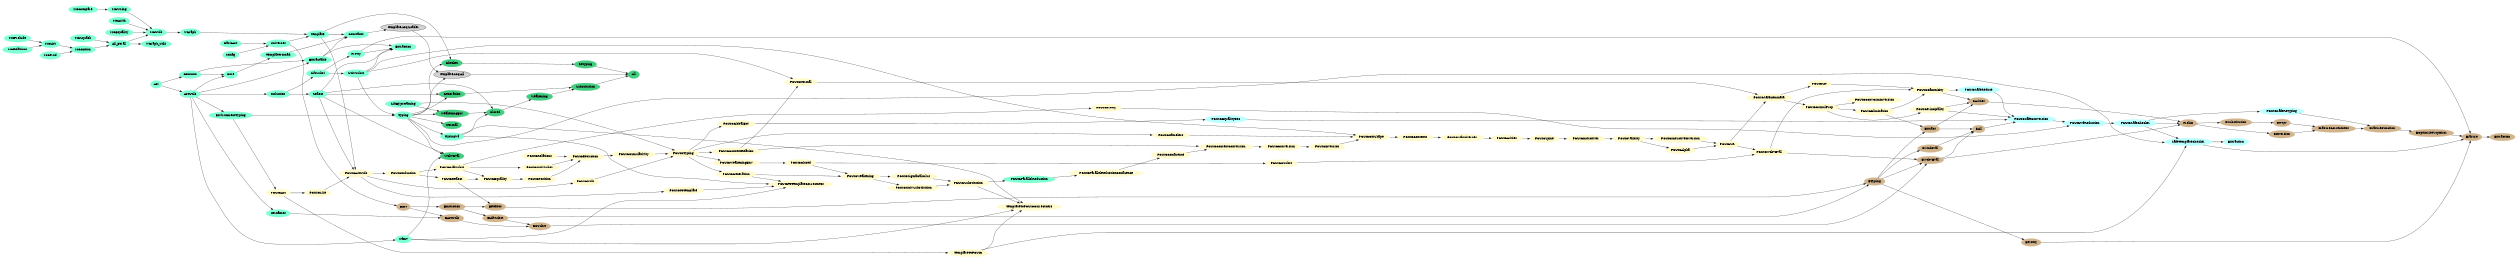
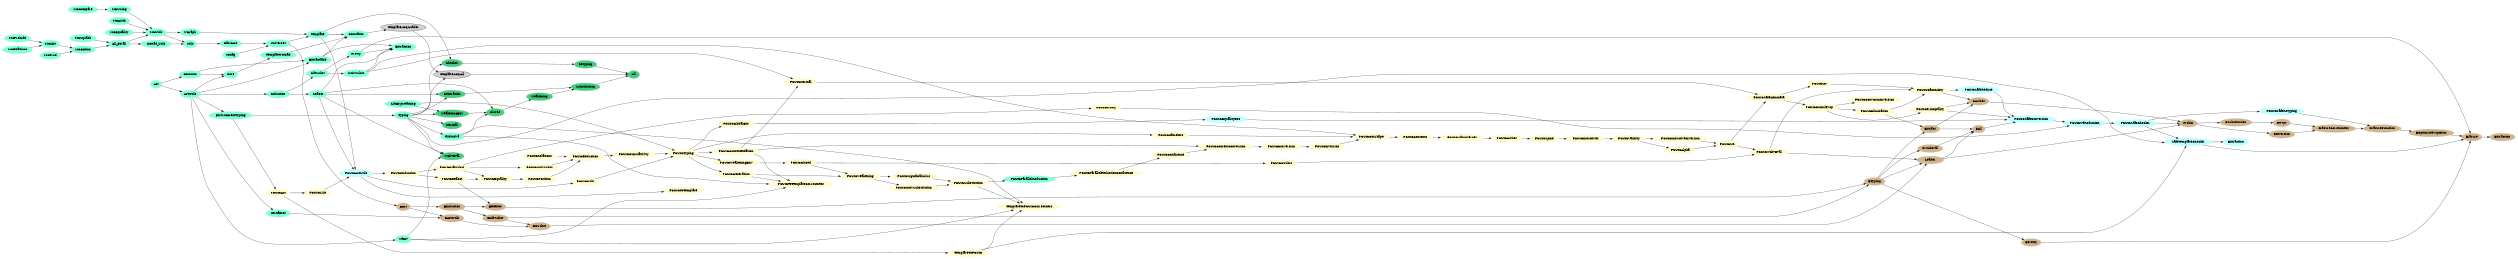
node "wGraph_utils": label "wGraph_utils" -> "monad_utils"
node "utils": added
edge "UnivSubst" -> "Typing": removed
node "EWcbvEval": label "EWcbvEval" -> "Loader"
node "PCUICAstUtils": fillcolor lemonchiffon1 -> paleturquoise1
edge "PCUICToTemplate" -> "PCUICToTemplateCorrectness": now "PCUICContextRelation" -> "PCUICToTemplateCorrectness"
